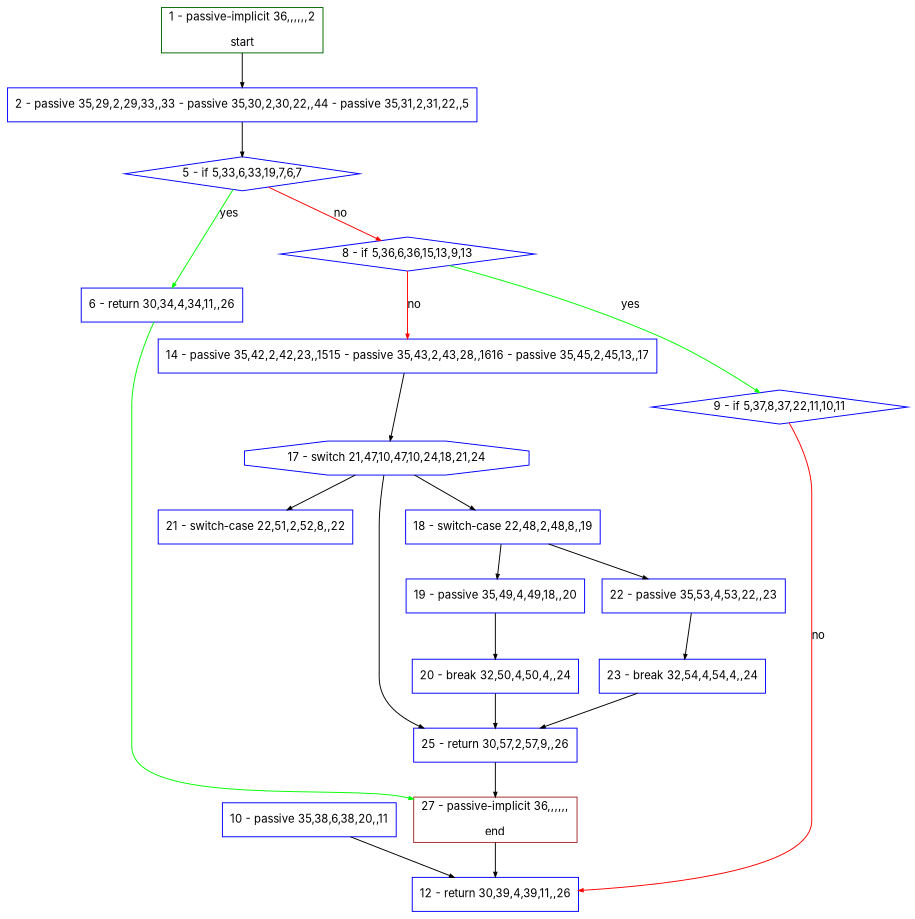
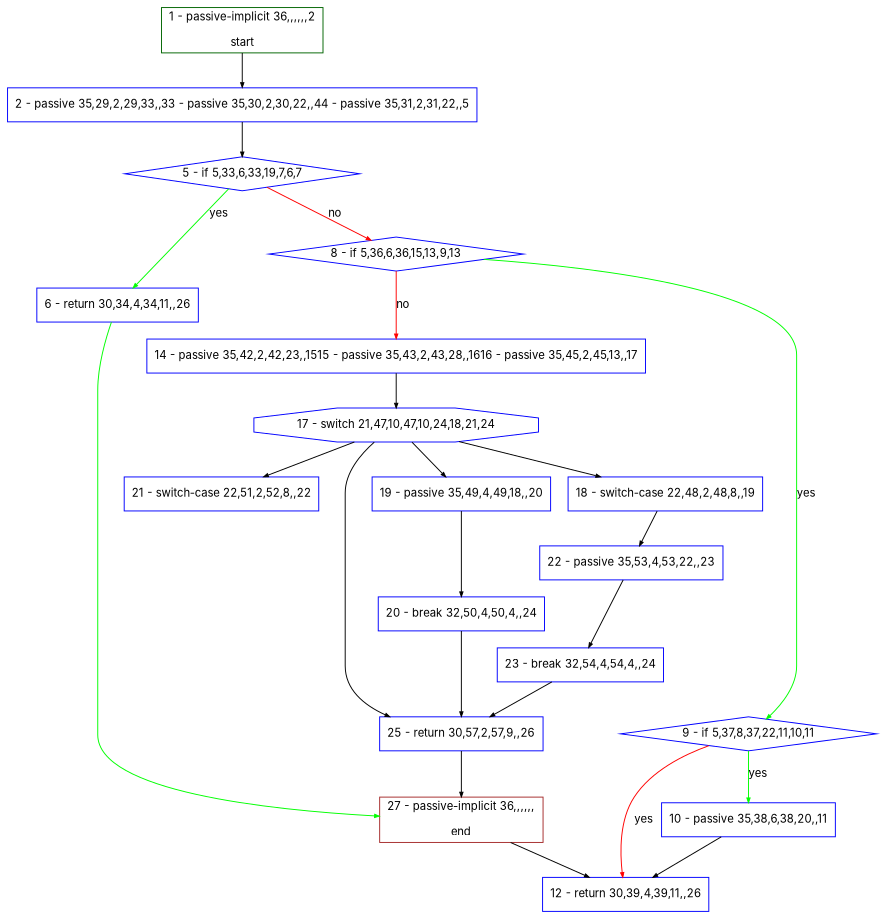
edge "18 - switch-case 22,48,2,48,8,,19" -> "19 - passive 35,49,4,49,18,,20": now "17 - switch 21,47,10,47,10,24,18,21,24" -> "19 - passive 35,49,4,49,18,,20"
edge "9 - if 5,37,8,37,22,11,10,11" -> "12 - return 30,39,4,39,11,,26": label "no" -> "yes"
edge "9 - if 5,37,8,37,22,11,10,11" -> "10 - passive 35,38,6,38,20,,11": added, label "yes"
